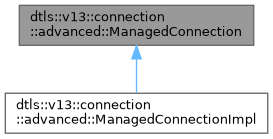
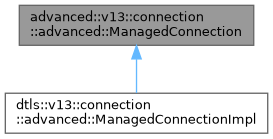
node "dtls::v13::connection ::advanced::ManagedConnection": label "dtls::v13::connection ::advanced::ManagedConnection" -> "advanced::v13::connection ::advanced::ManagedConnection"
